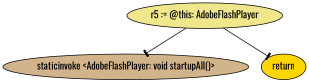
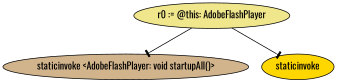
node "r5 := @this: AdobeFlashPlayer": label "r5 := @this: AdobeFlashPlayer" -> "r0 := @this: AdobeFlashPlayer"
node "return": label "return" -> "staticinvoke"
